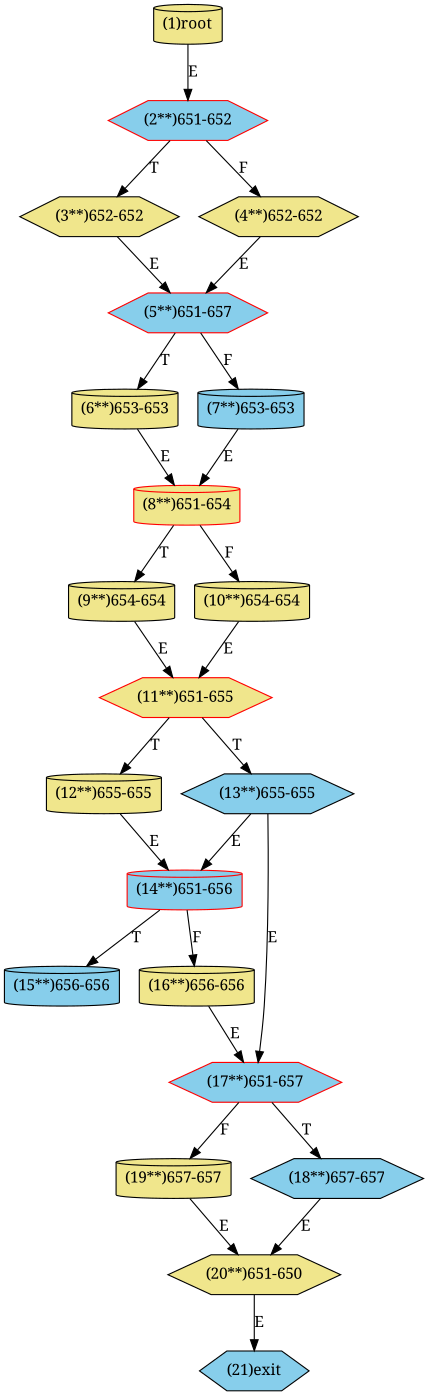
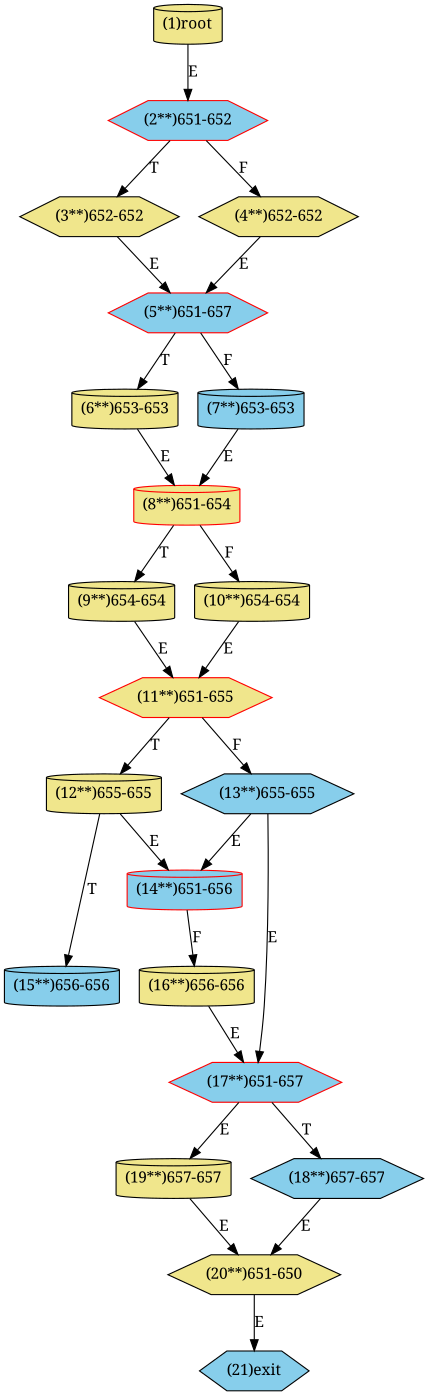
edge "(11**)651-655" -> "(13**)655-655": label "T" -> "F"
edge "(14**)651-656" -> "(15**)656-656": now "(12**)655-655" -> "(15**)656-656"
edge "(17**)651-657" -> "(19**)657-657": label "F" -> "E"
